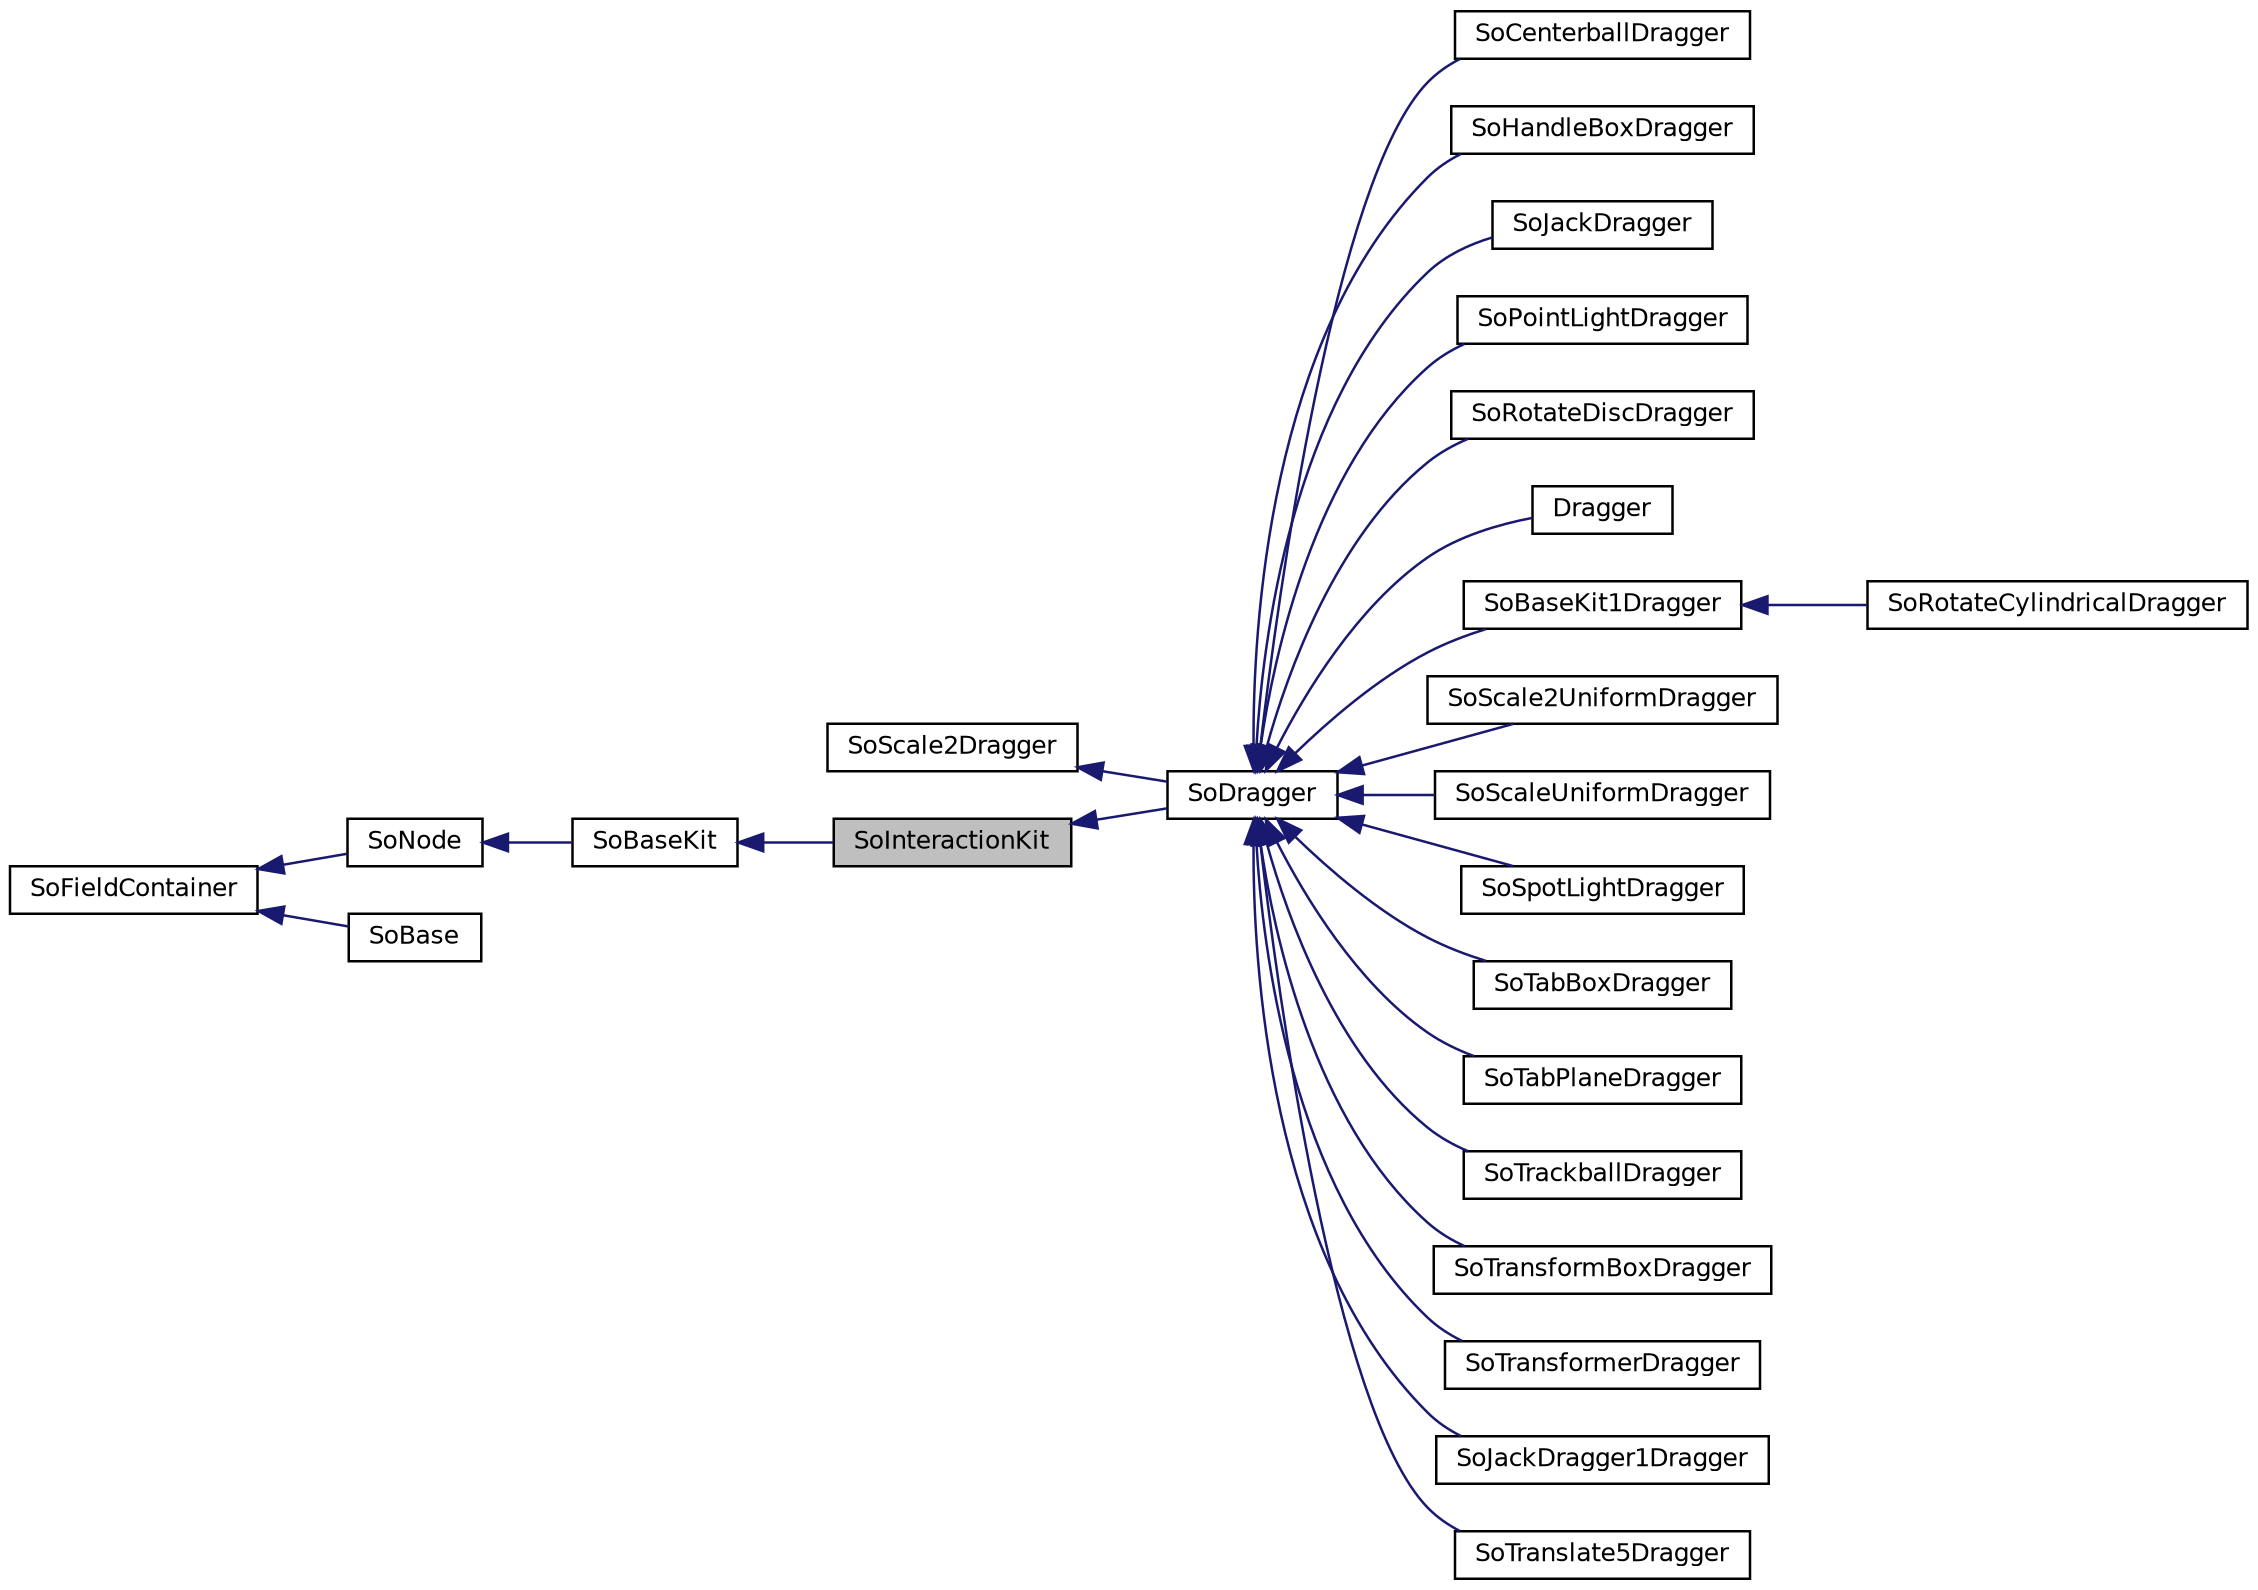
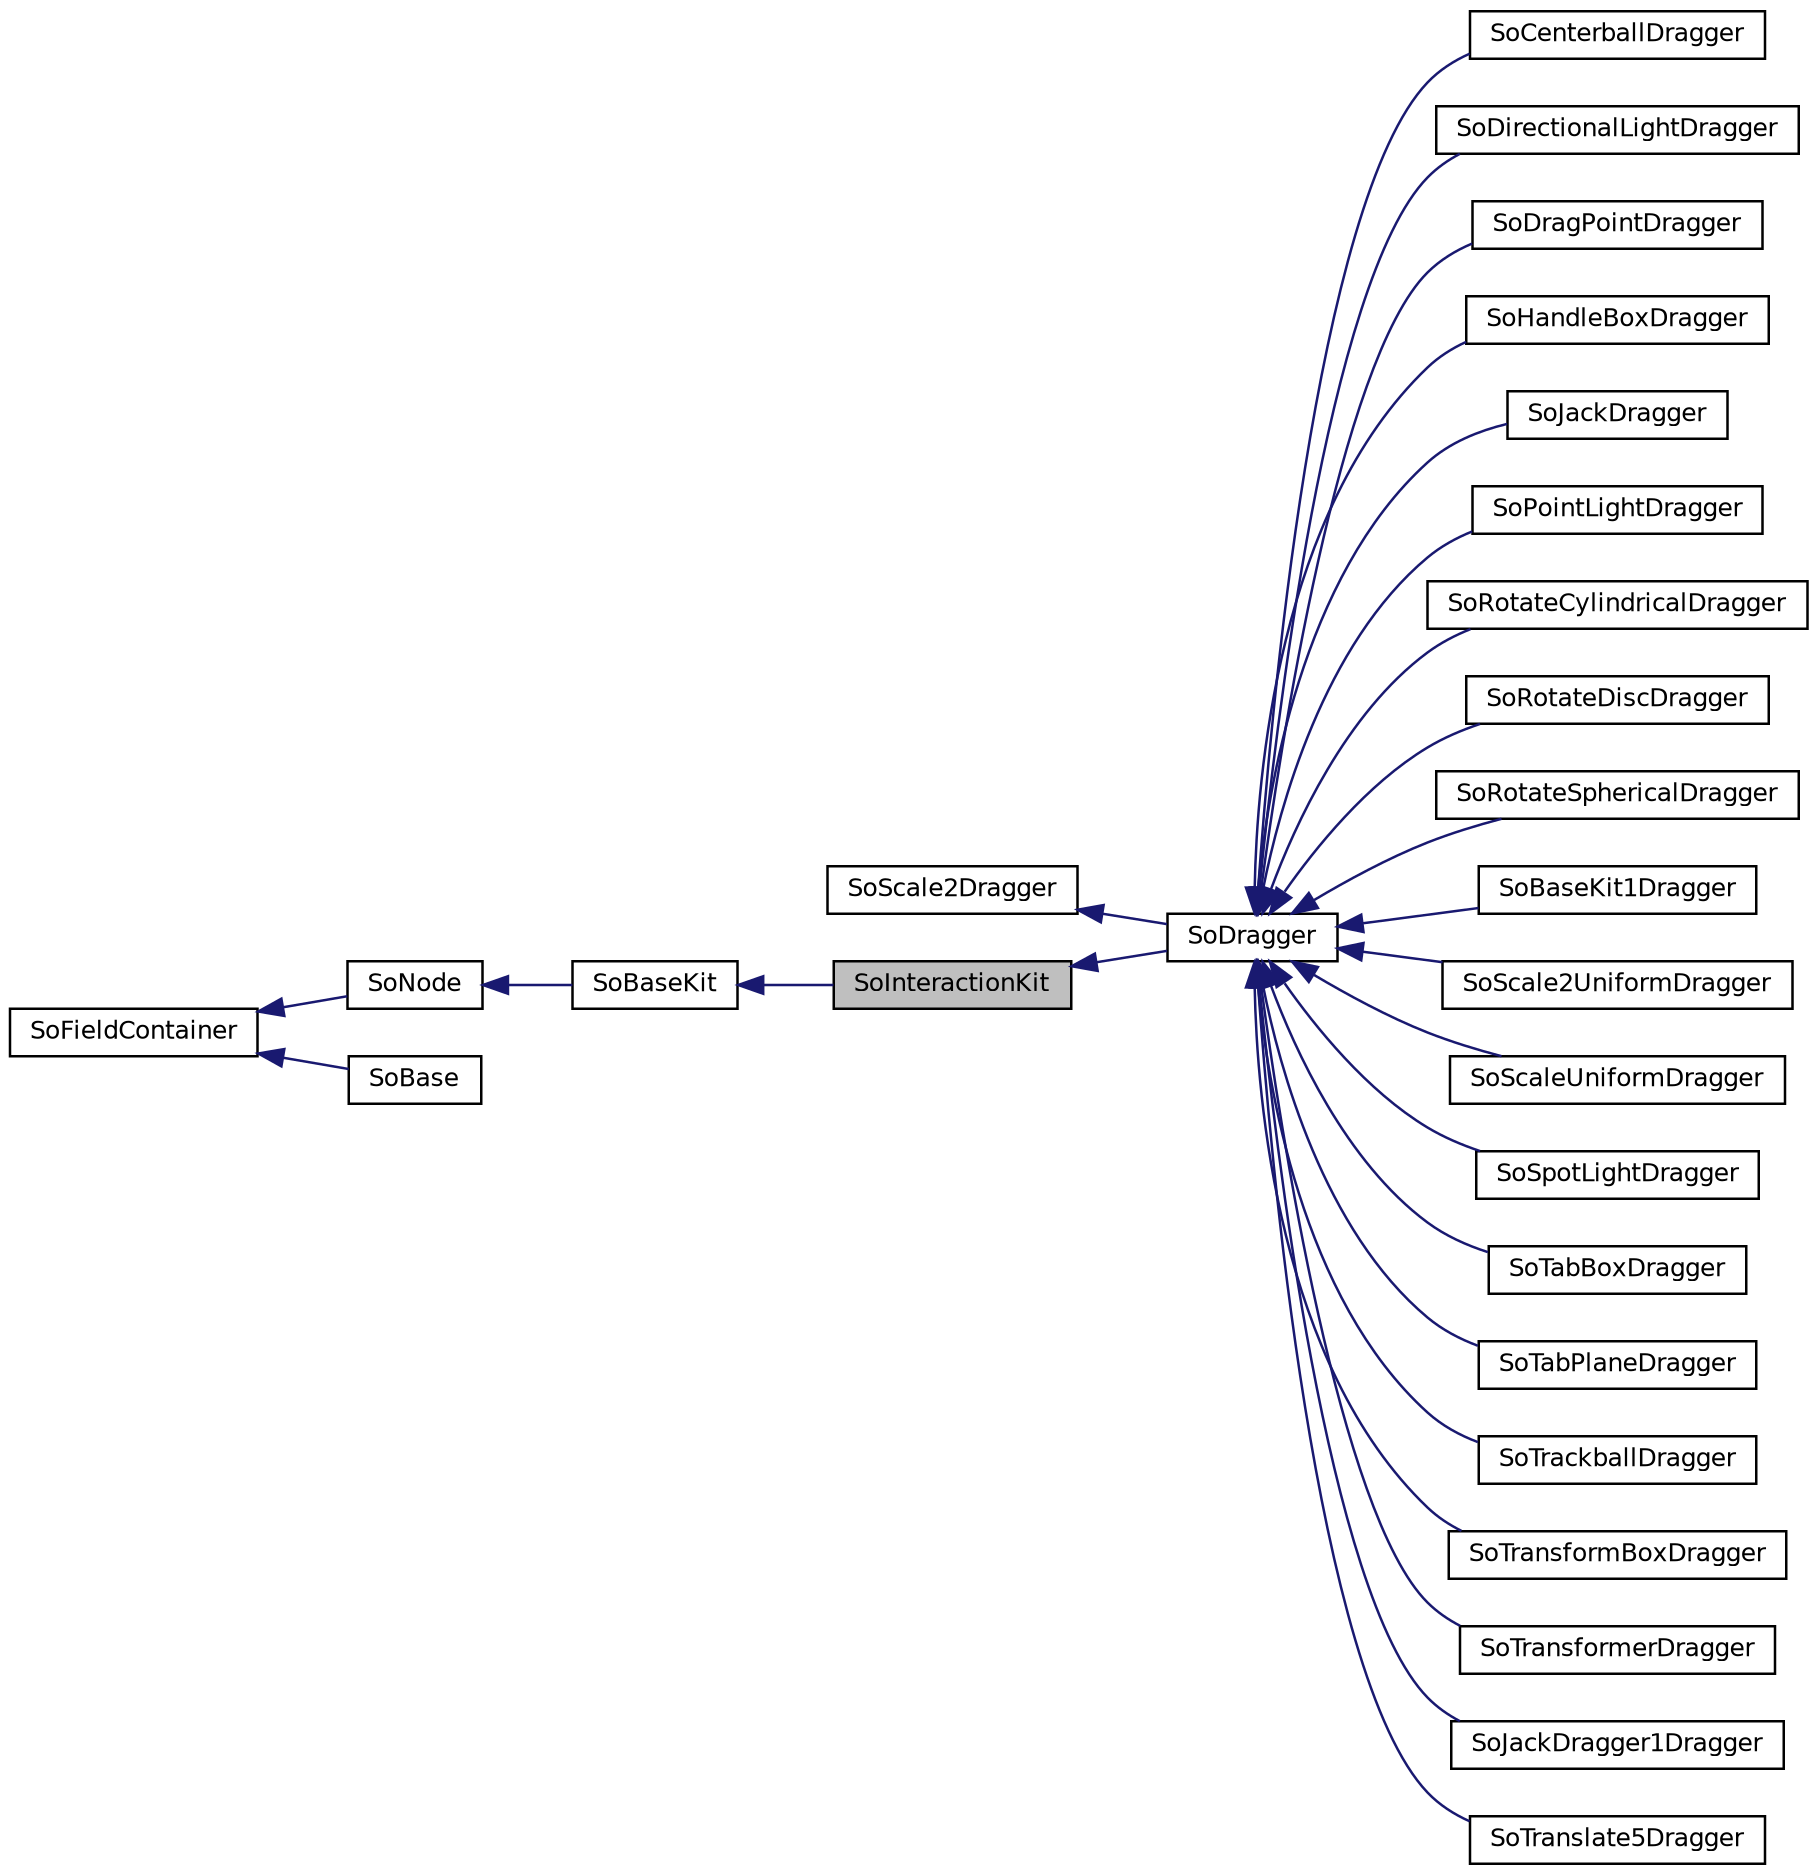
node "SoDirectionalLightDragger": added
node "SoDragPointDragger": added
node "Dragger": label "Dragger" -> "SoRotateSphericalDragger"
edge "SoRotateCylindricalDragger" -> "SoBaseKit1Dragger": now "SoRotateCylindricalDragger" -> "SoDragger"
